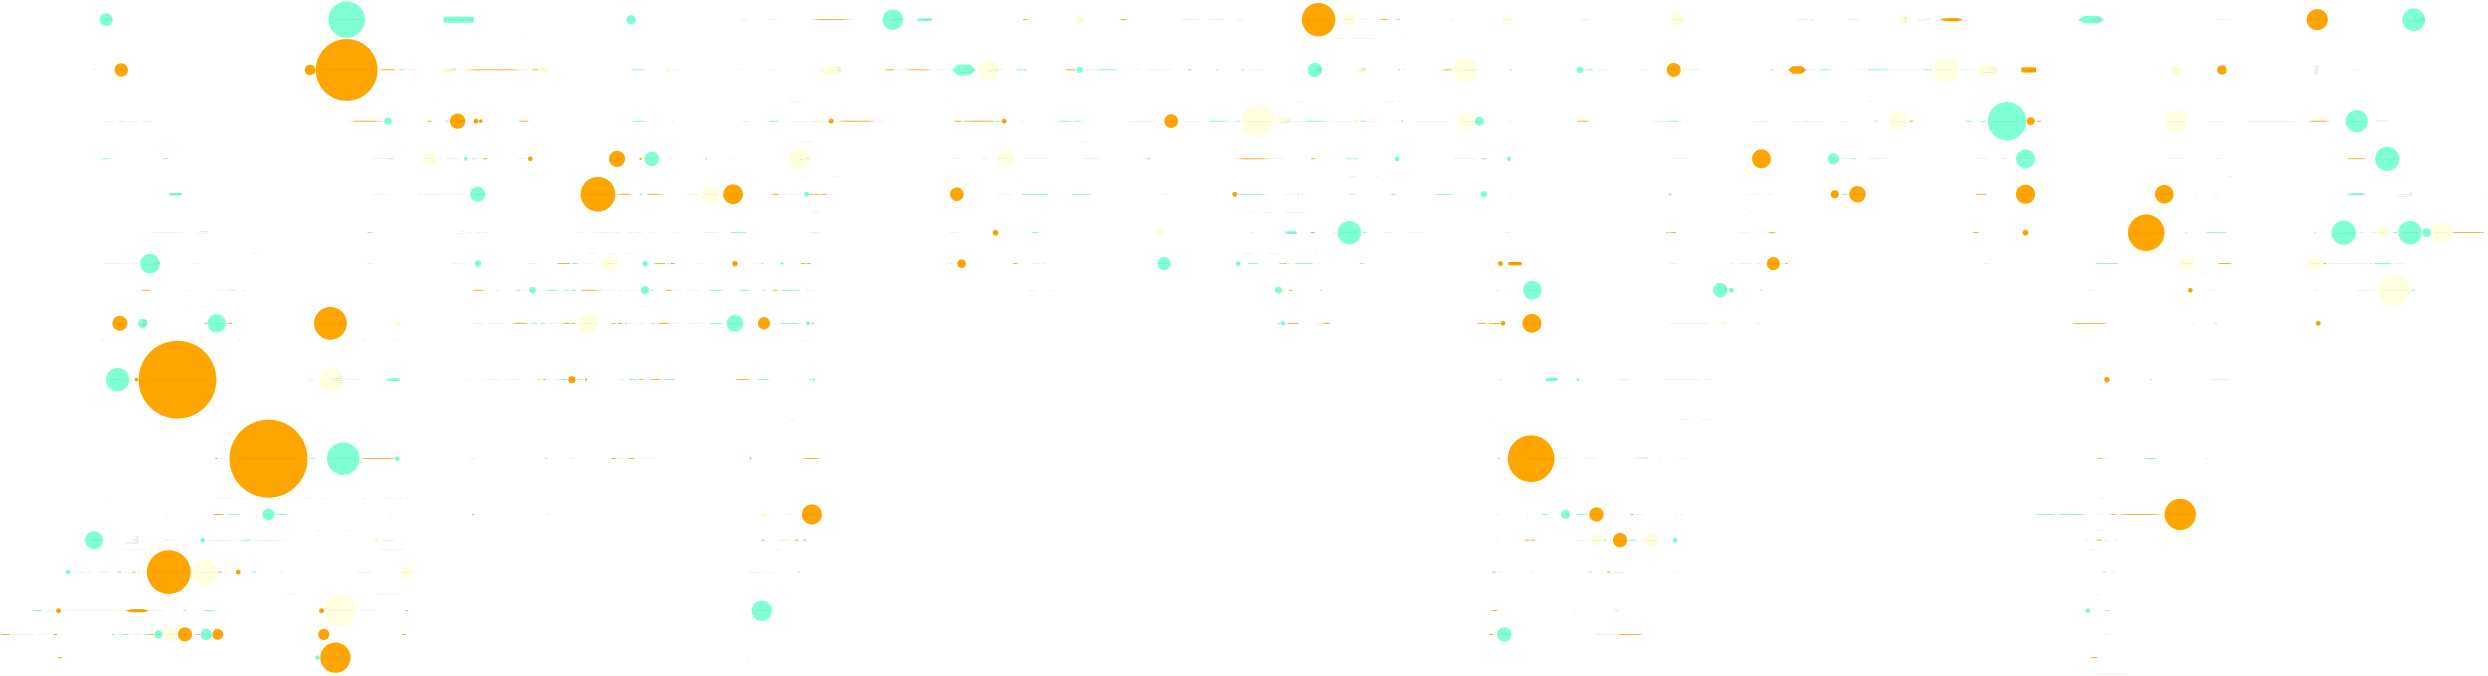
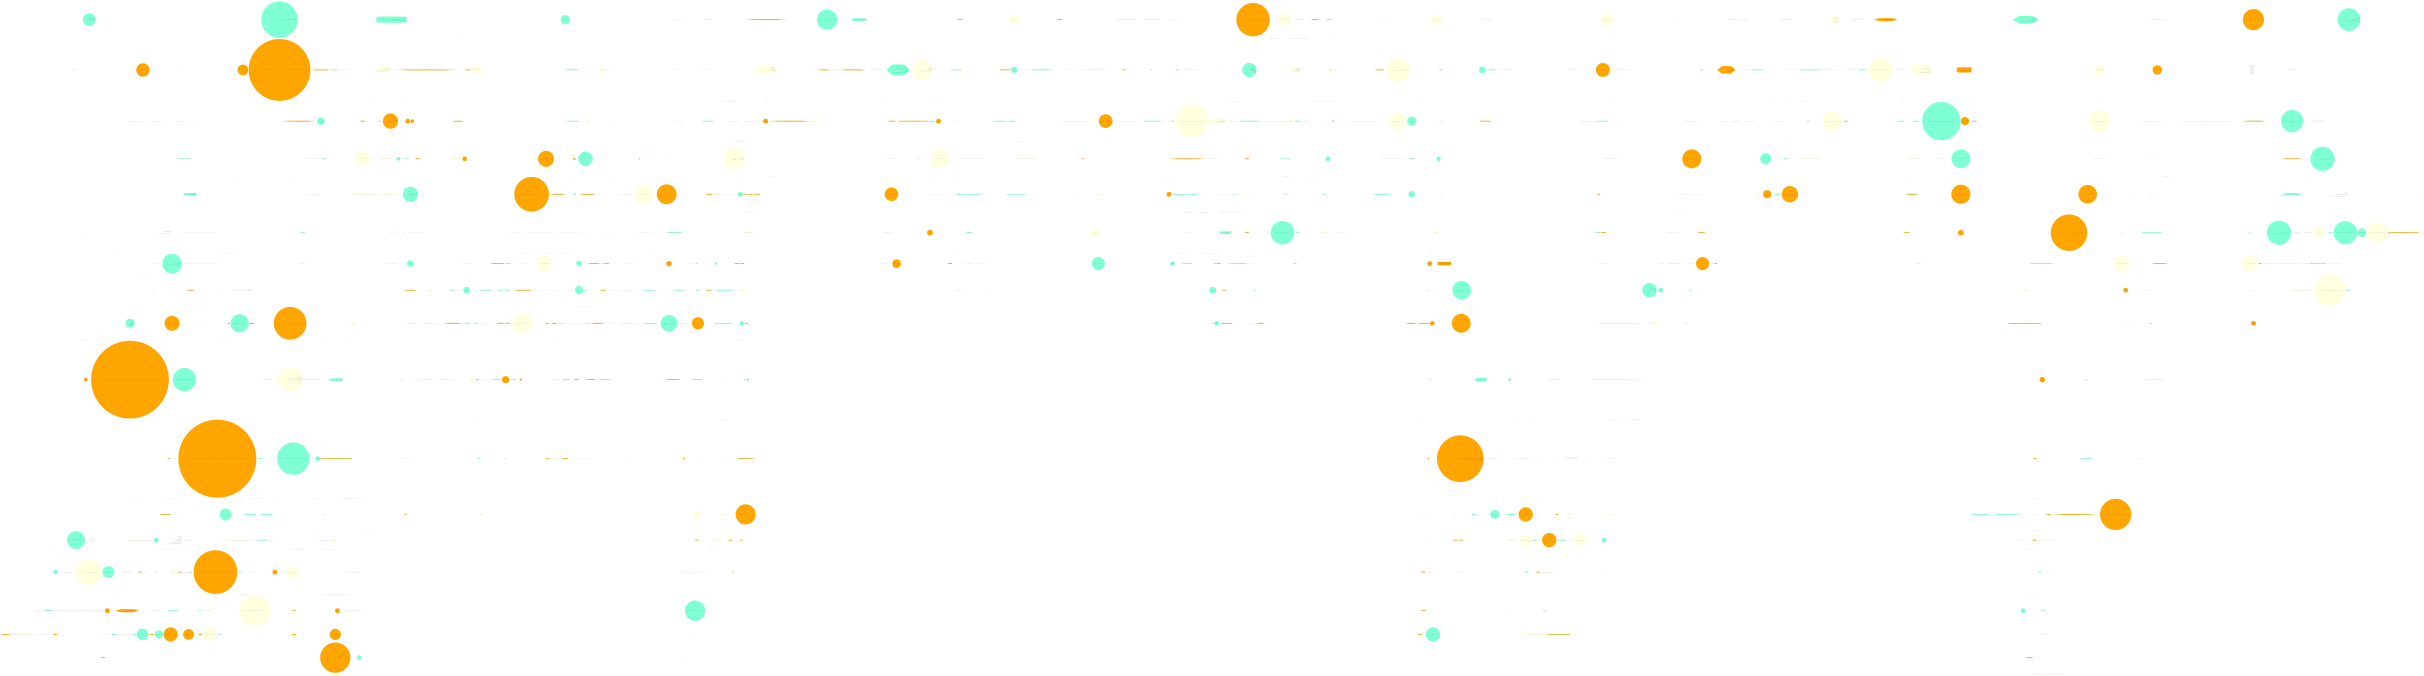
node "Entry CommandLine.HelpRequestedError.HelpRequestedError()": added
